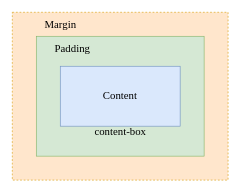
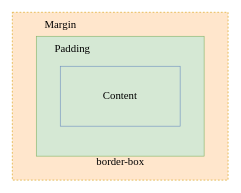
node "Content": fillcolor #dae8fc -> #d5e8d4
node "content-box": removed
node "border-box": added
